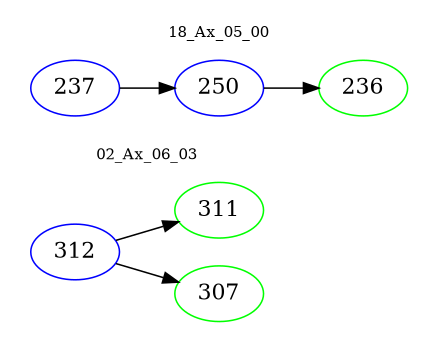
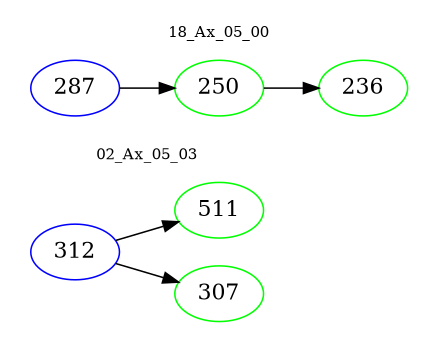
node "237": label "237" -> "287"
node "250": color blue -> green
cluster "02_Ax_06_03": label "02_Ax_06_03" -> "02_Ax_05_03"
node "311": label "311" -> "511"
